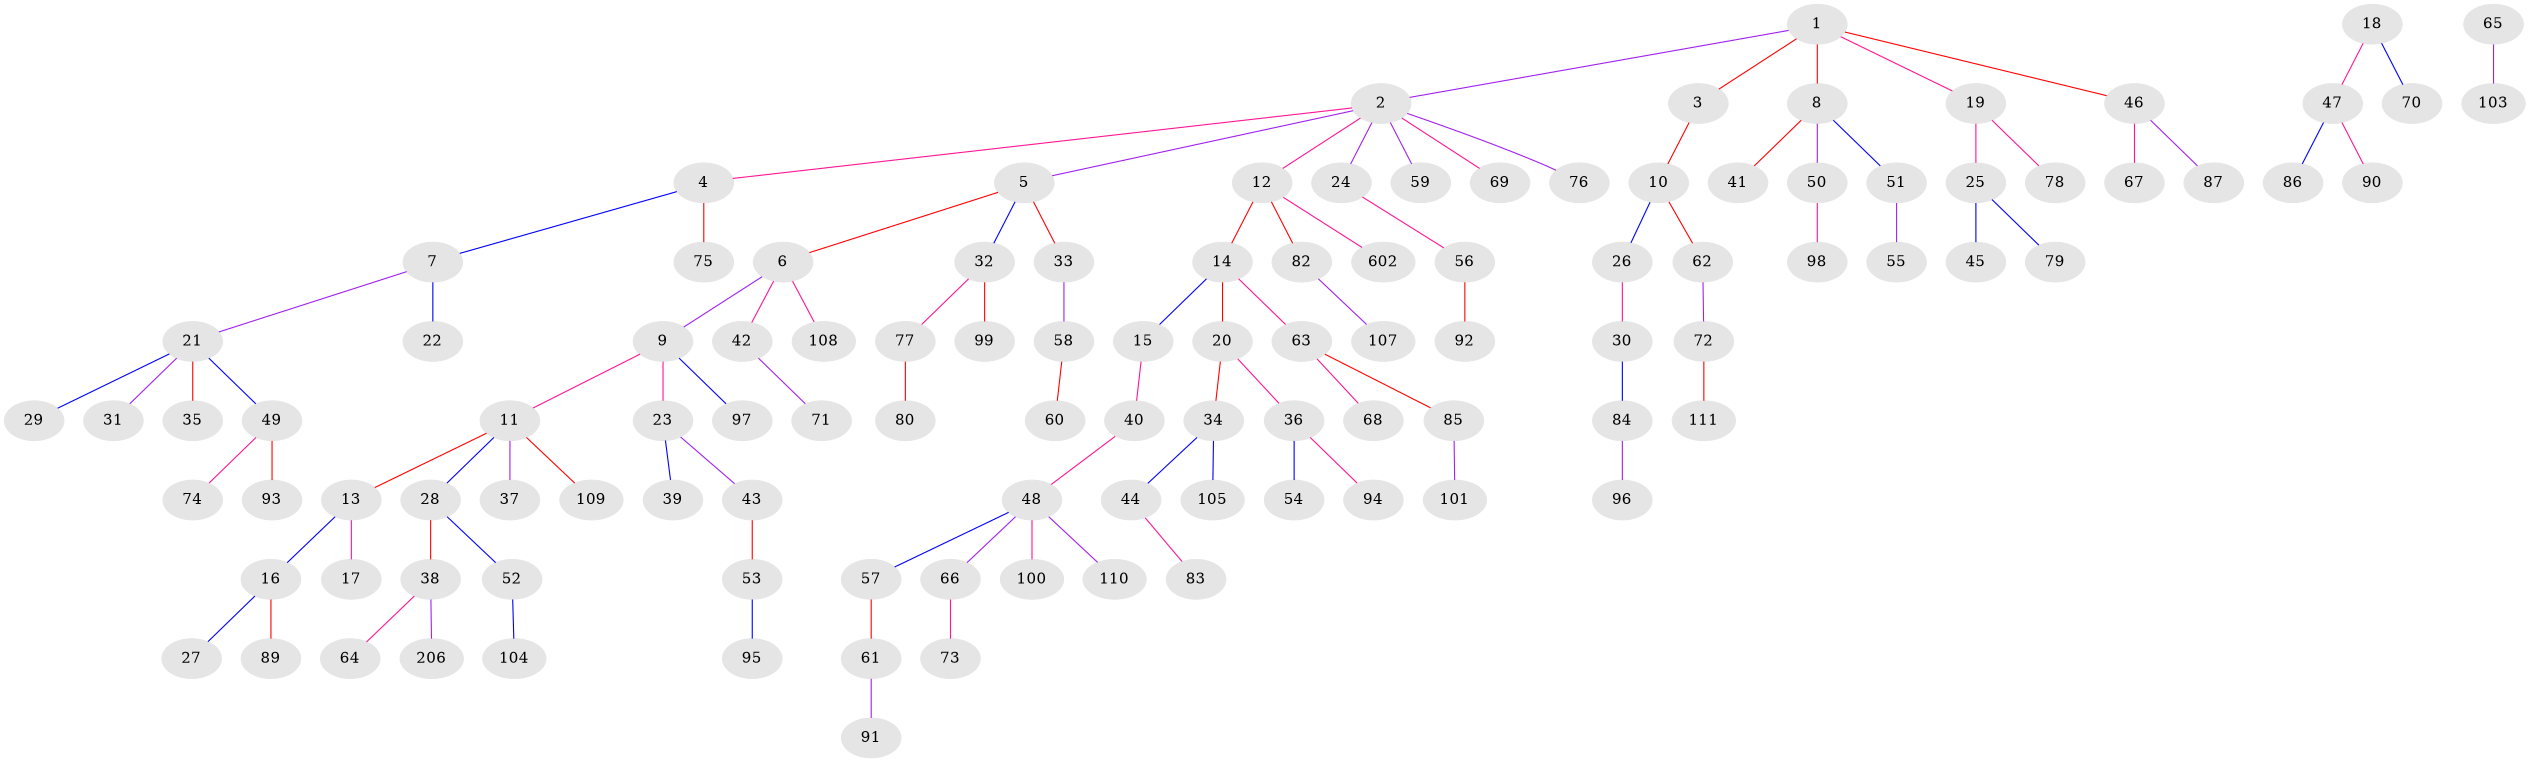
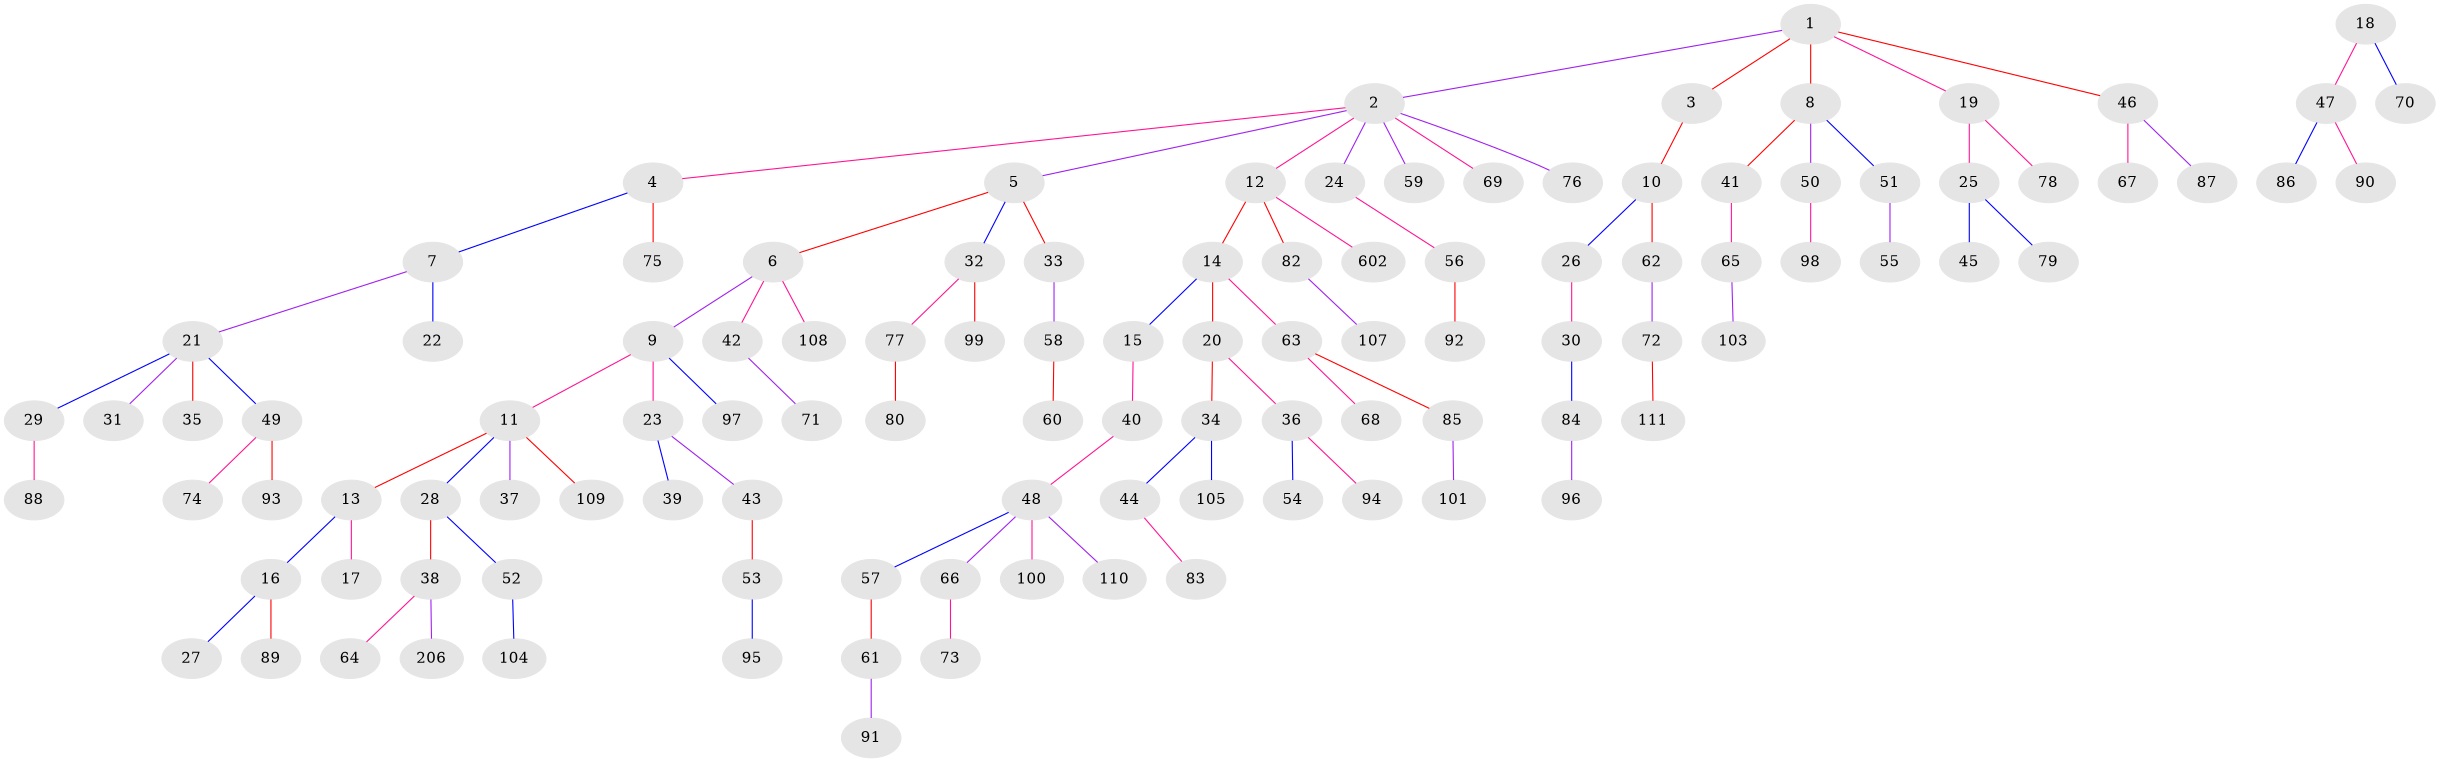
edge "41" -- "65": added
node "88": added
